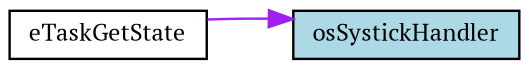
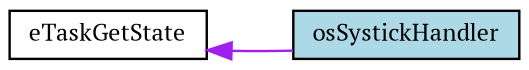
edge "eTaskGetState" -> "osSystickHandler": reversed
